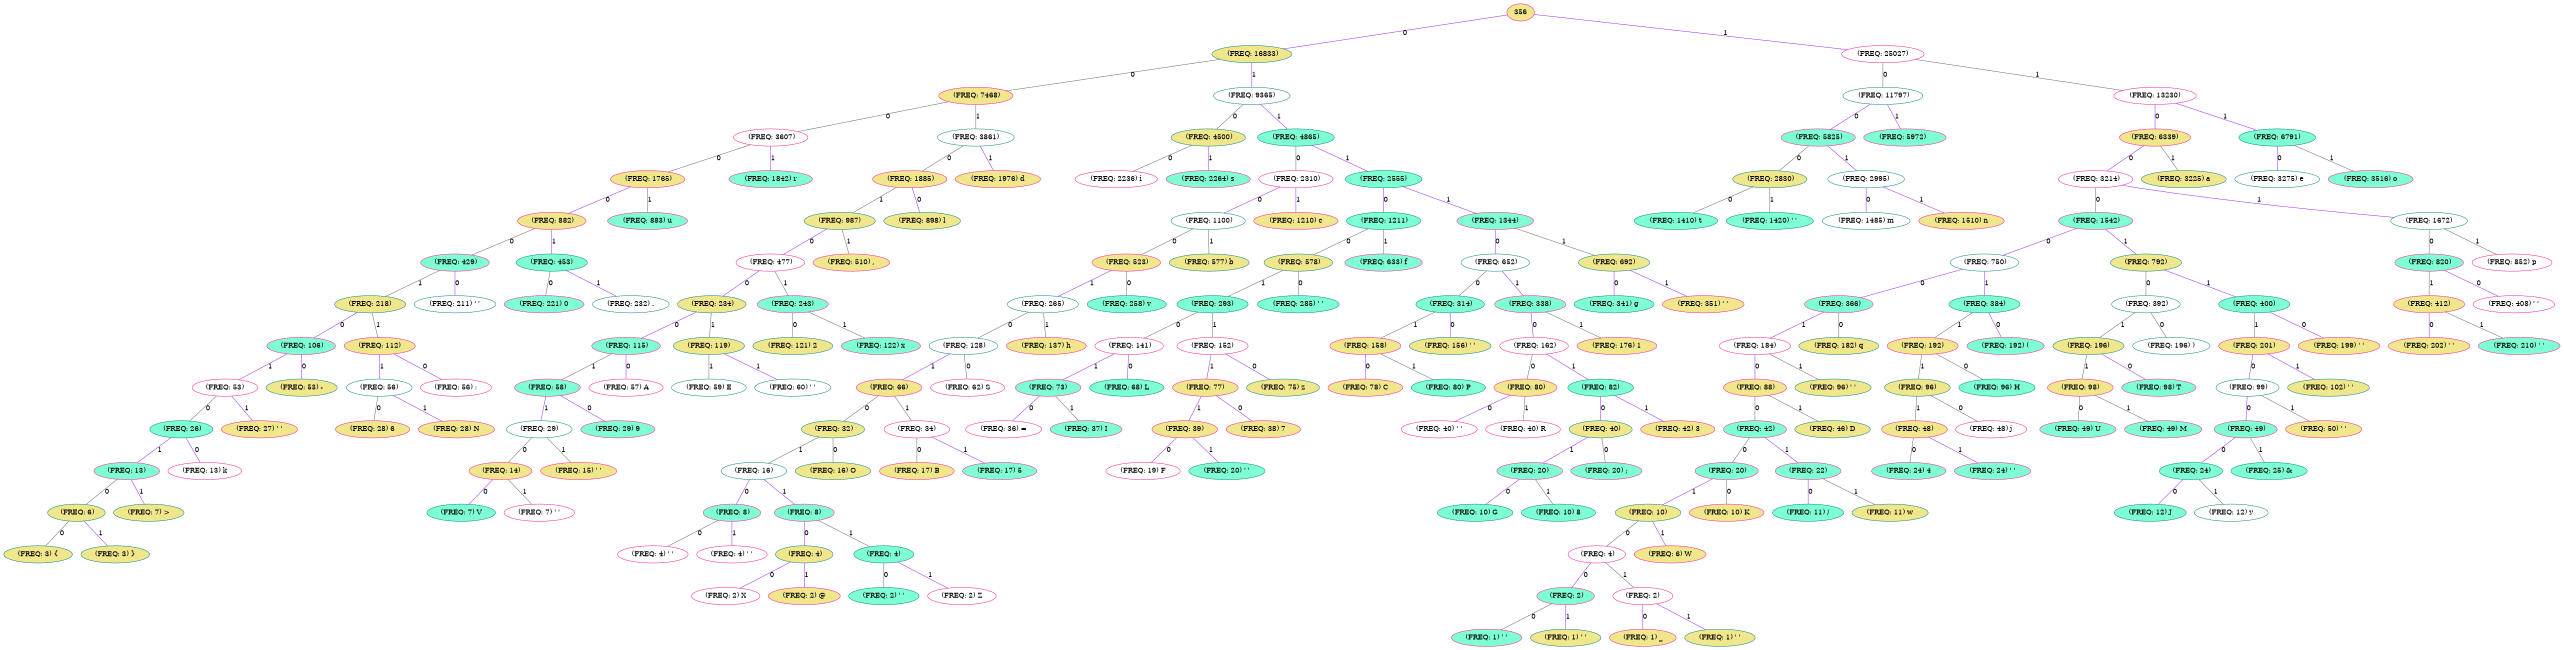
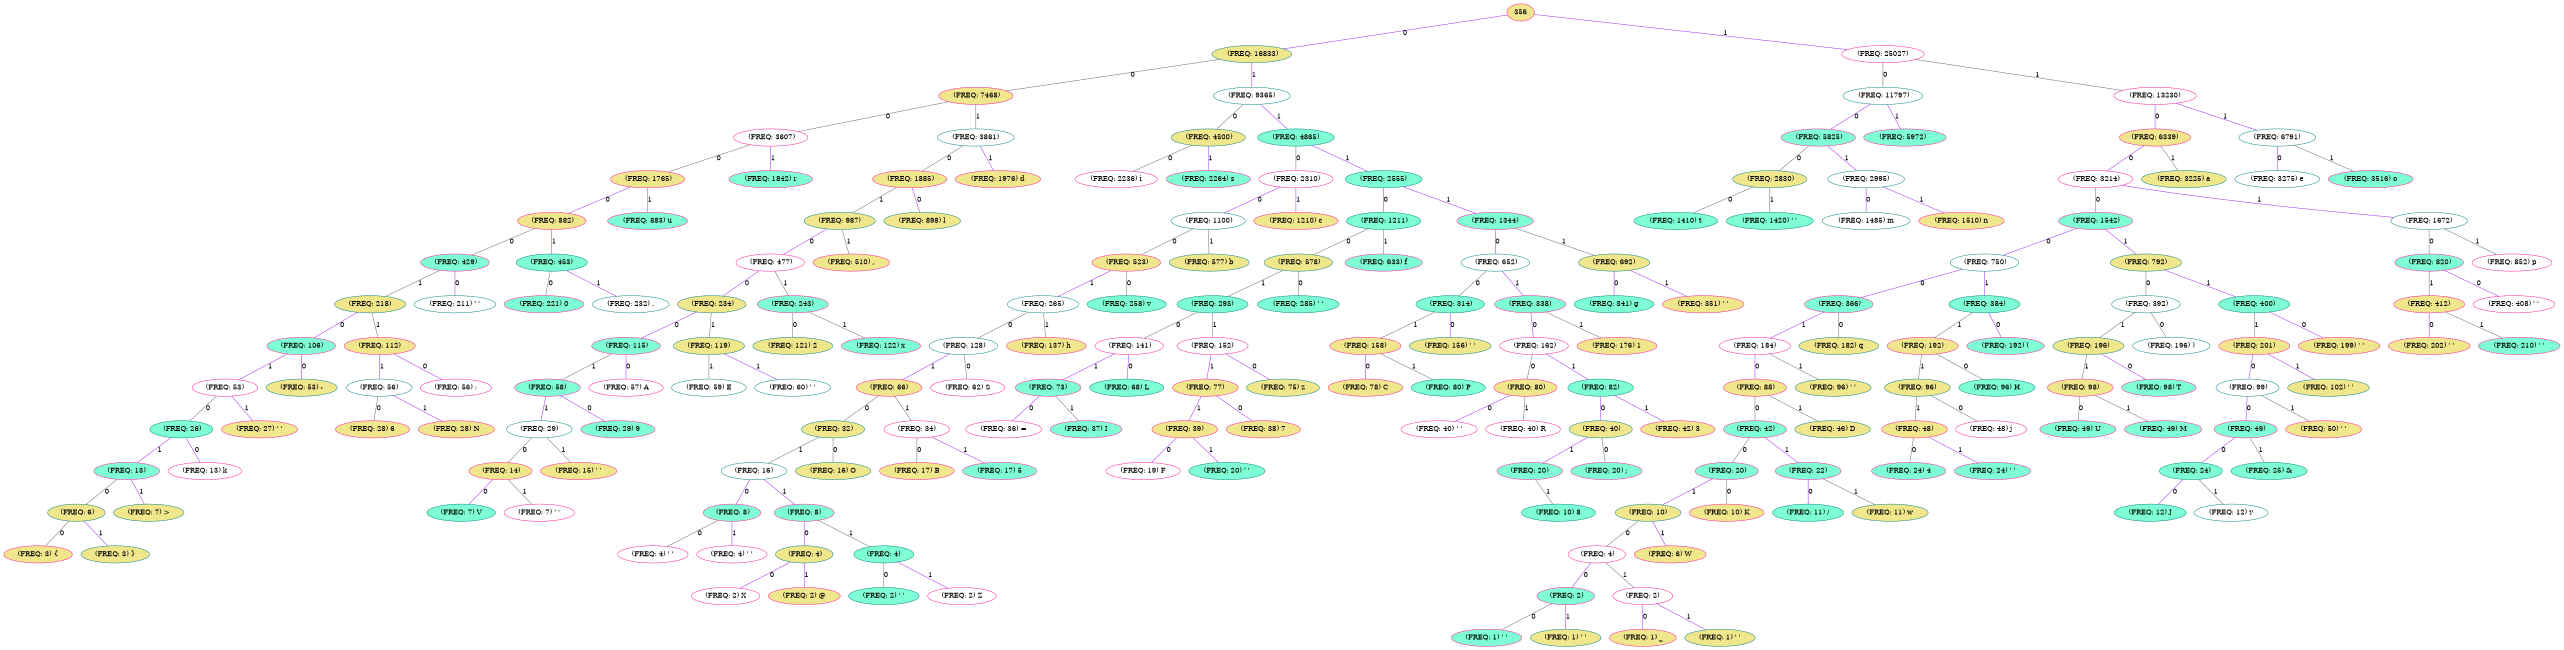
node "(FREQ: 6791)": fillcolor aquamarine -> white
node "(FREQ: 10) G": removed
node "(FREQ: 3) {": color teal -> deeppink
